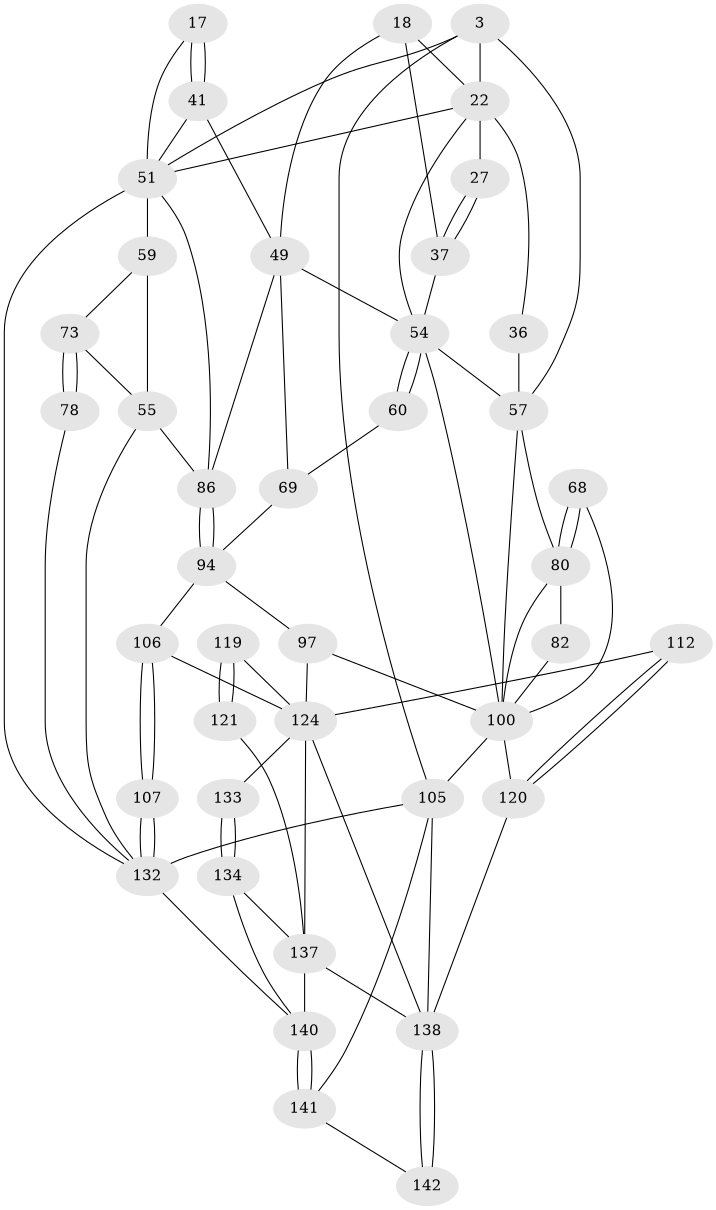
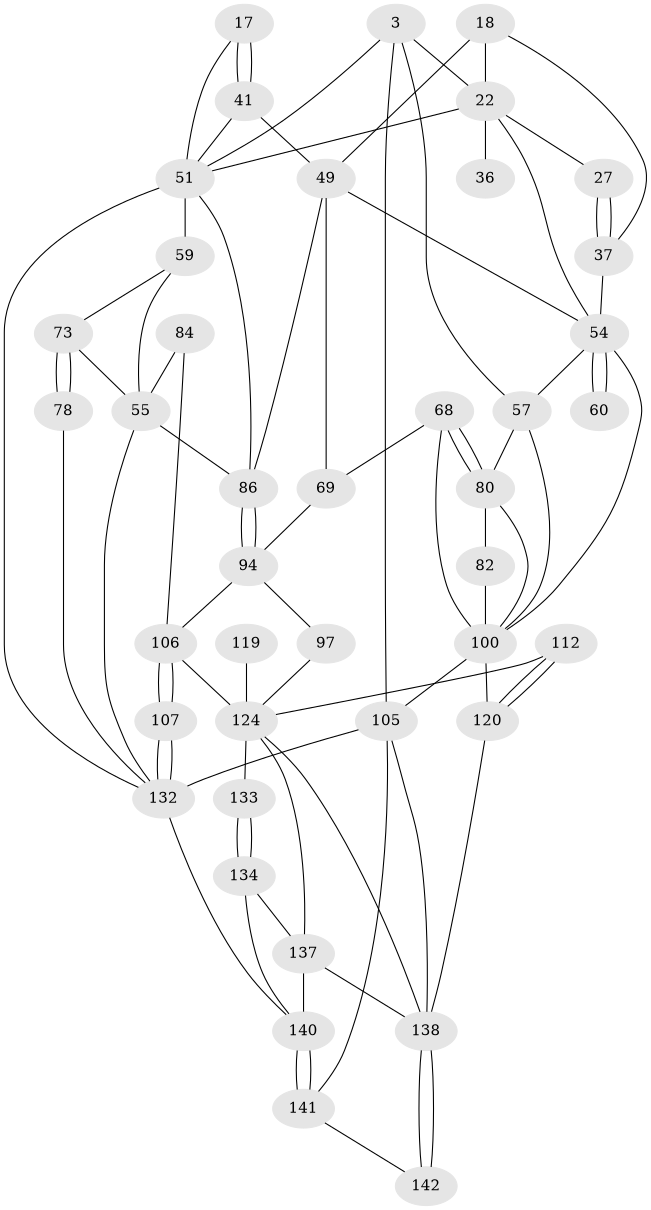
node "84": added
edge "36" -- "57": removed
edge "60" -- "69": now "68" -- "69"
edge "97" -- "100": removed
node "121": removed
